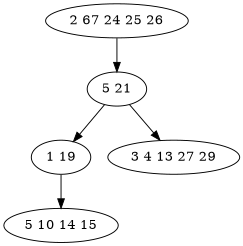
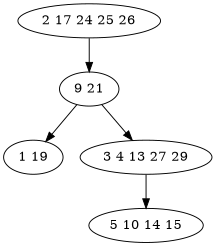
node "2 67 24 25 26": label "2 67 24 25 26" -> "2 17 24 25 26"
node "5 21": label "5 21" -> "9 21"
edge "1 19" -> "5 10 14 15": now "3 4 13 27 29" -> "5 10 14 15"
